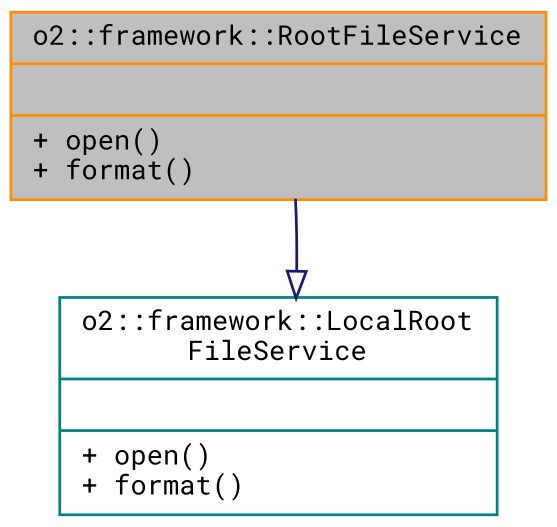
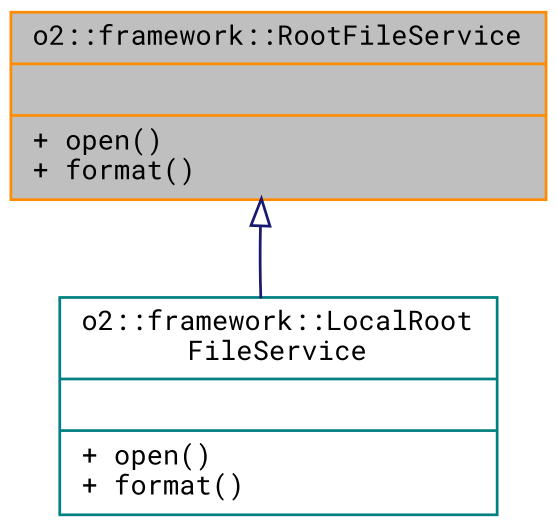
edge "o2::framework::RootFileService" -> "o2::framework::LocalRoot": reversed
